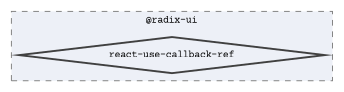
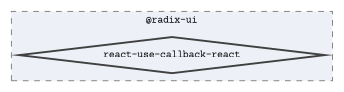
node "react-use-callback-ref": label "react-use-callback-ref" -> "react-use-callback-react"
